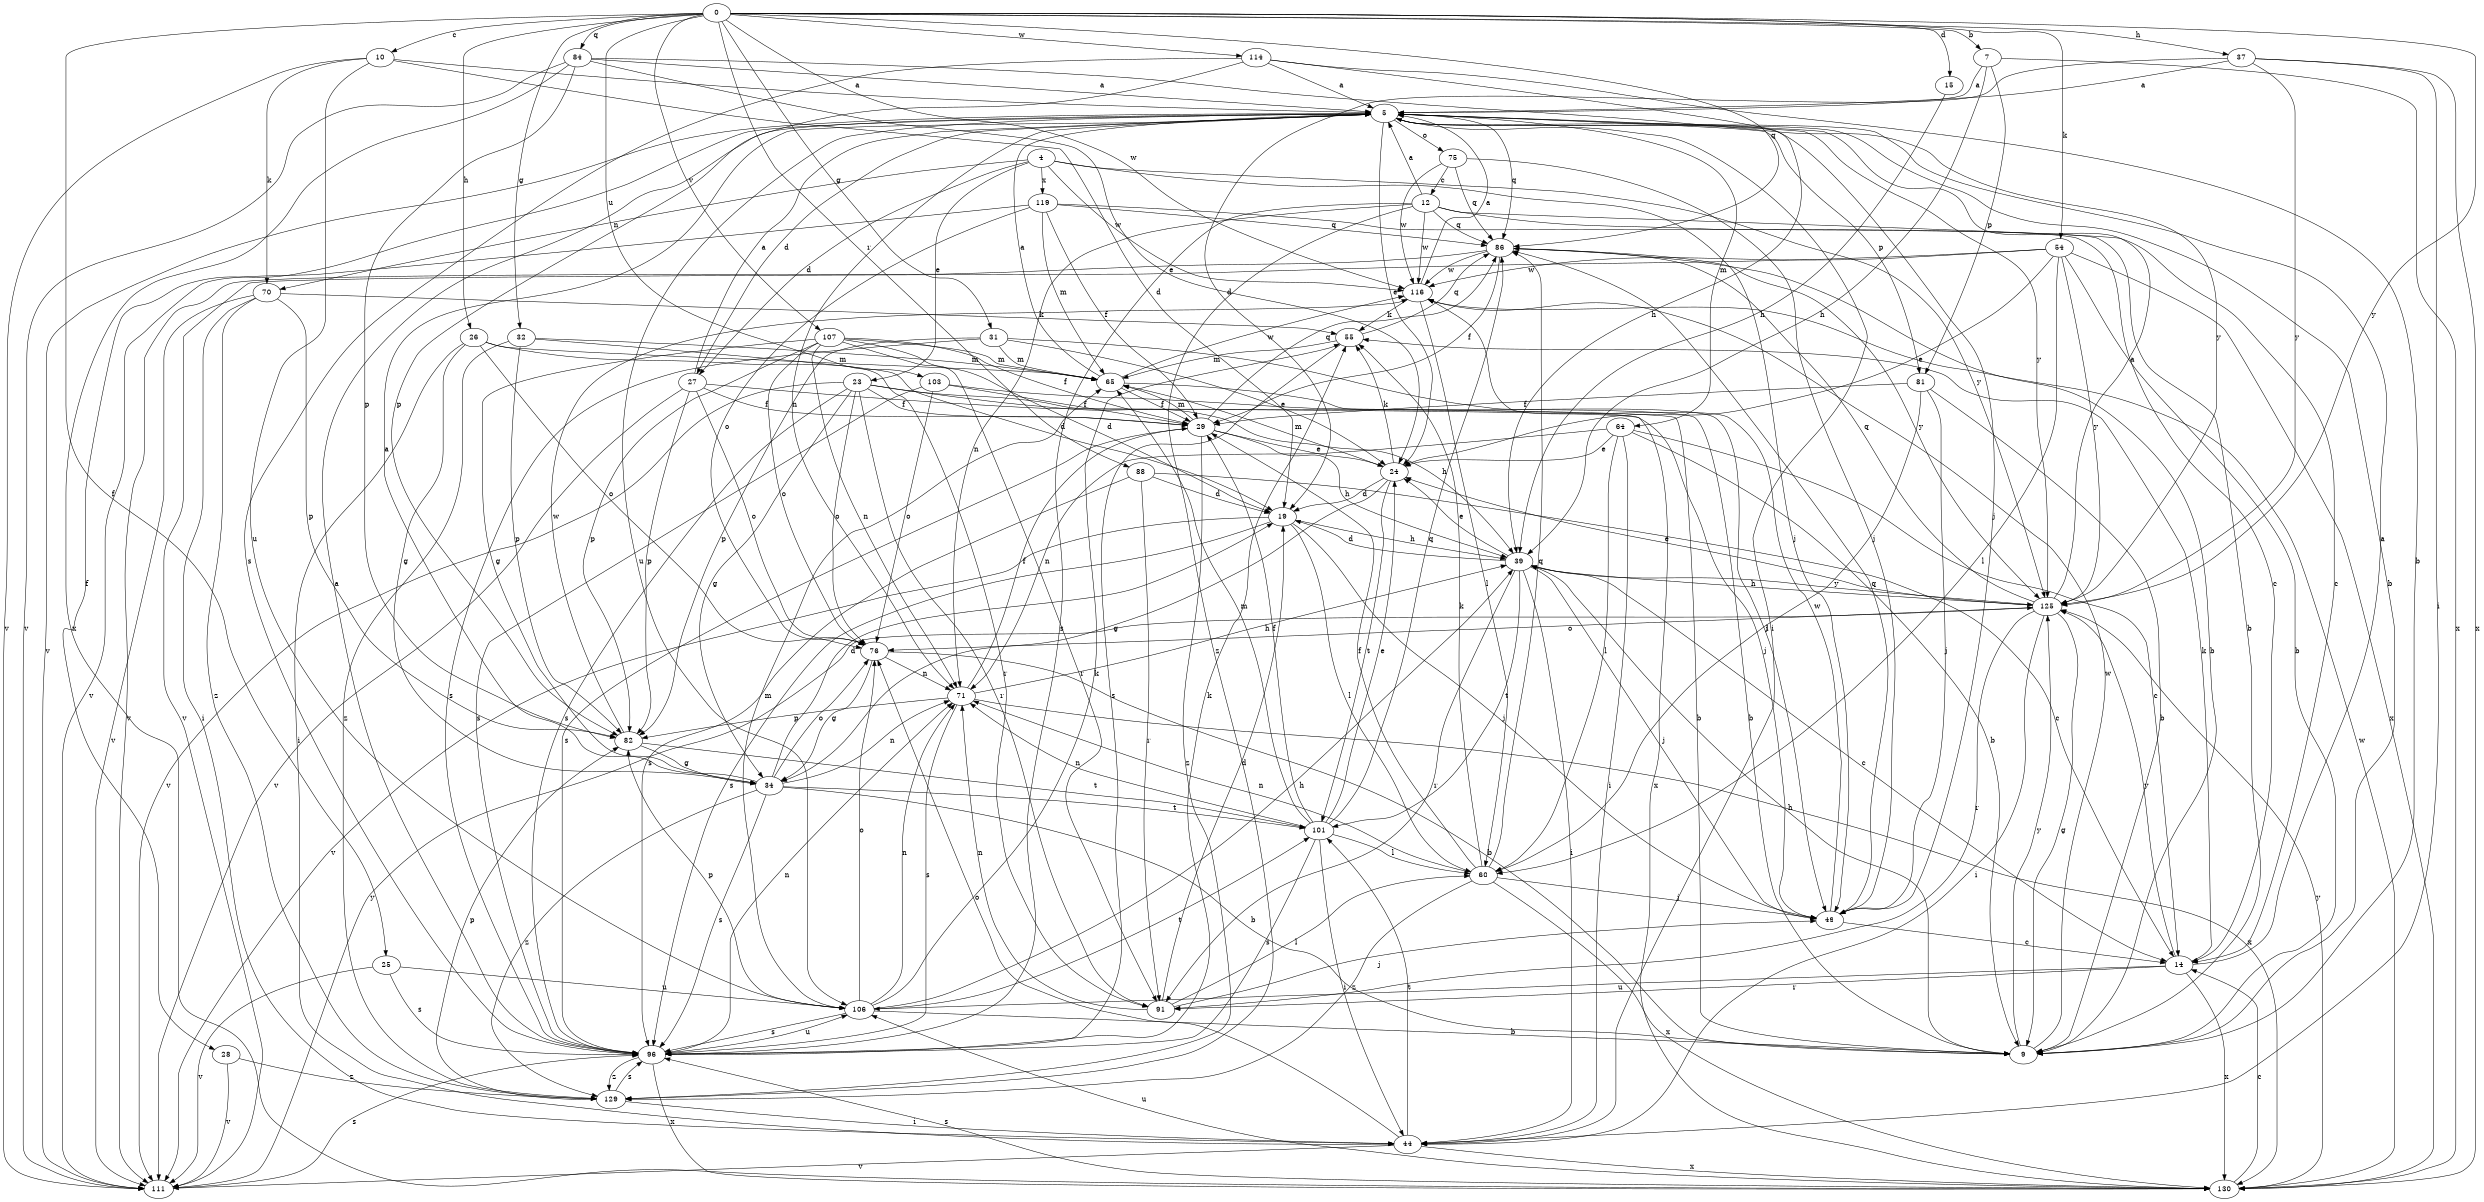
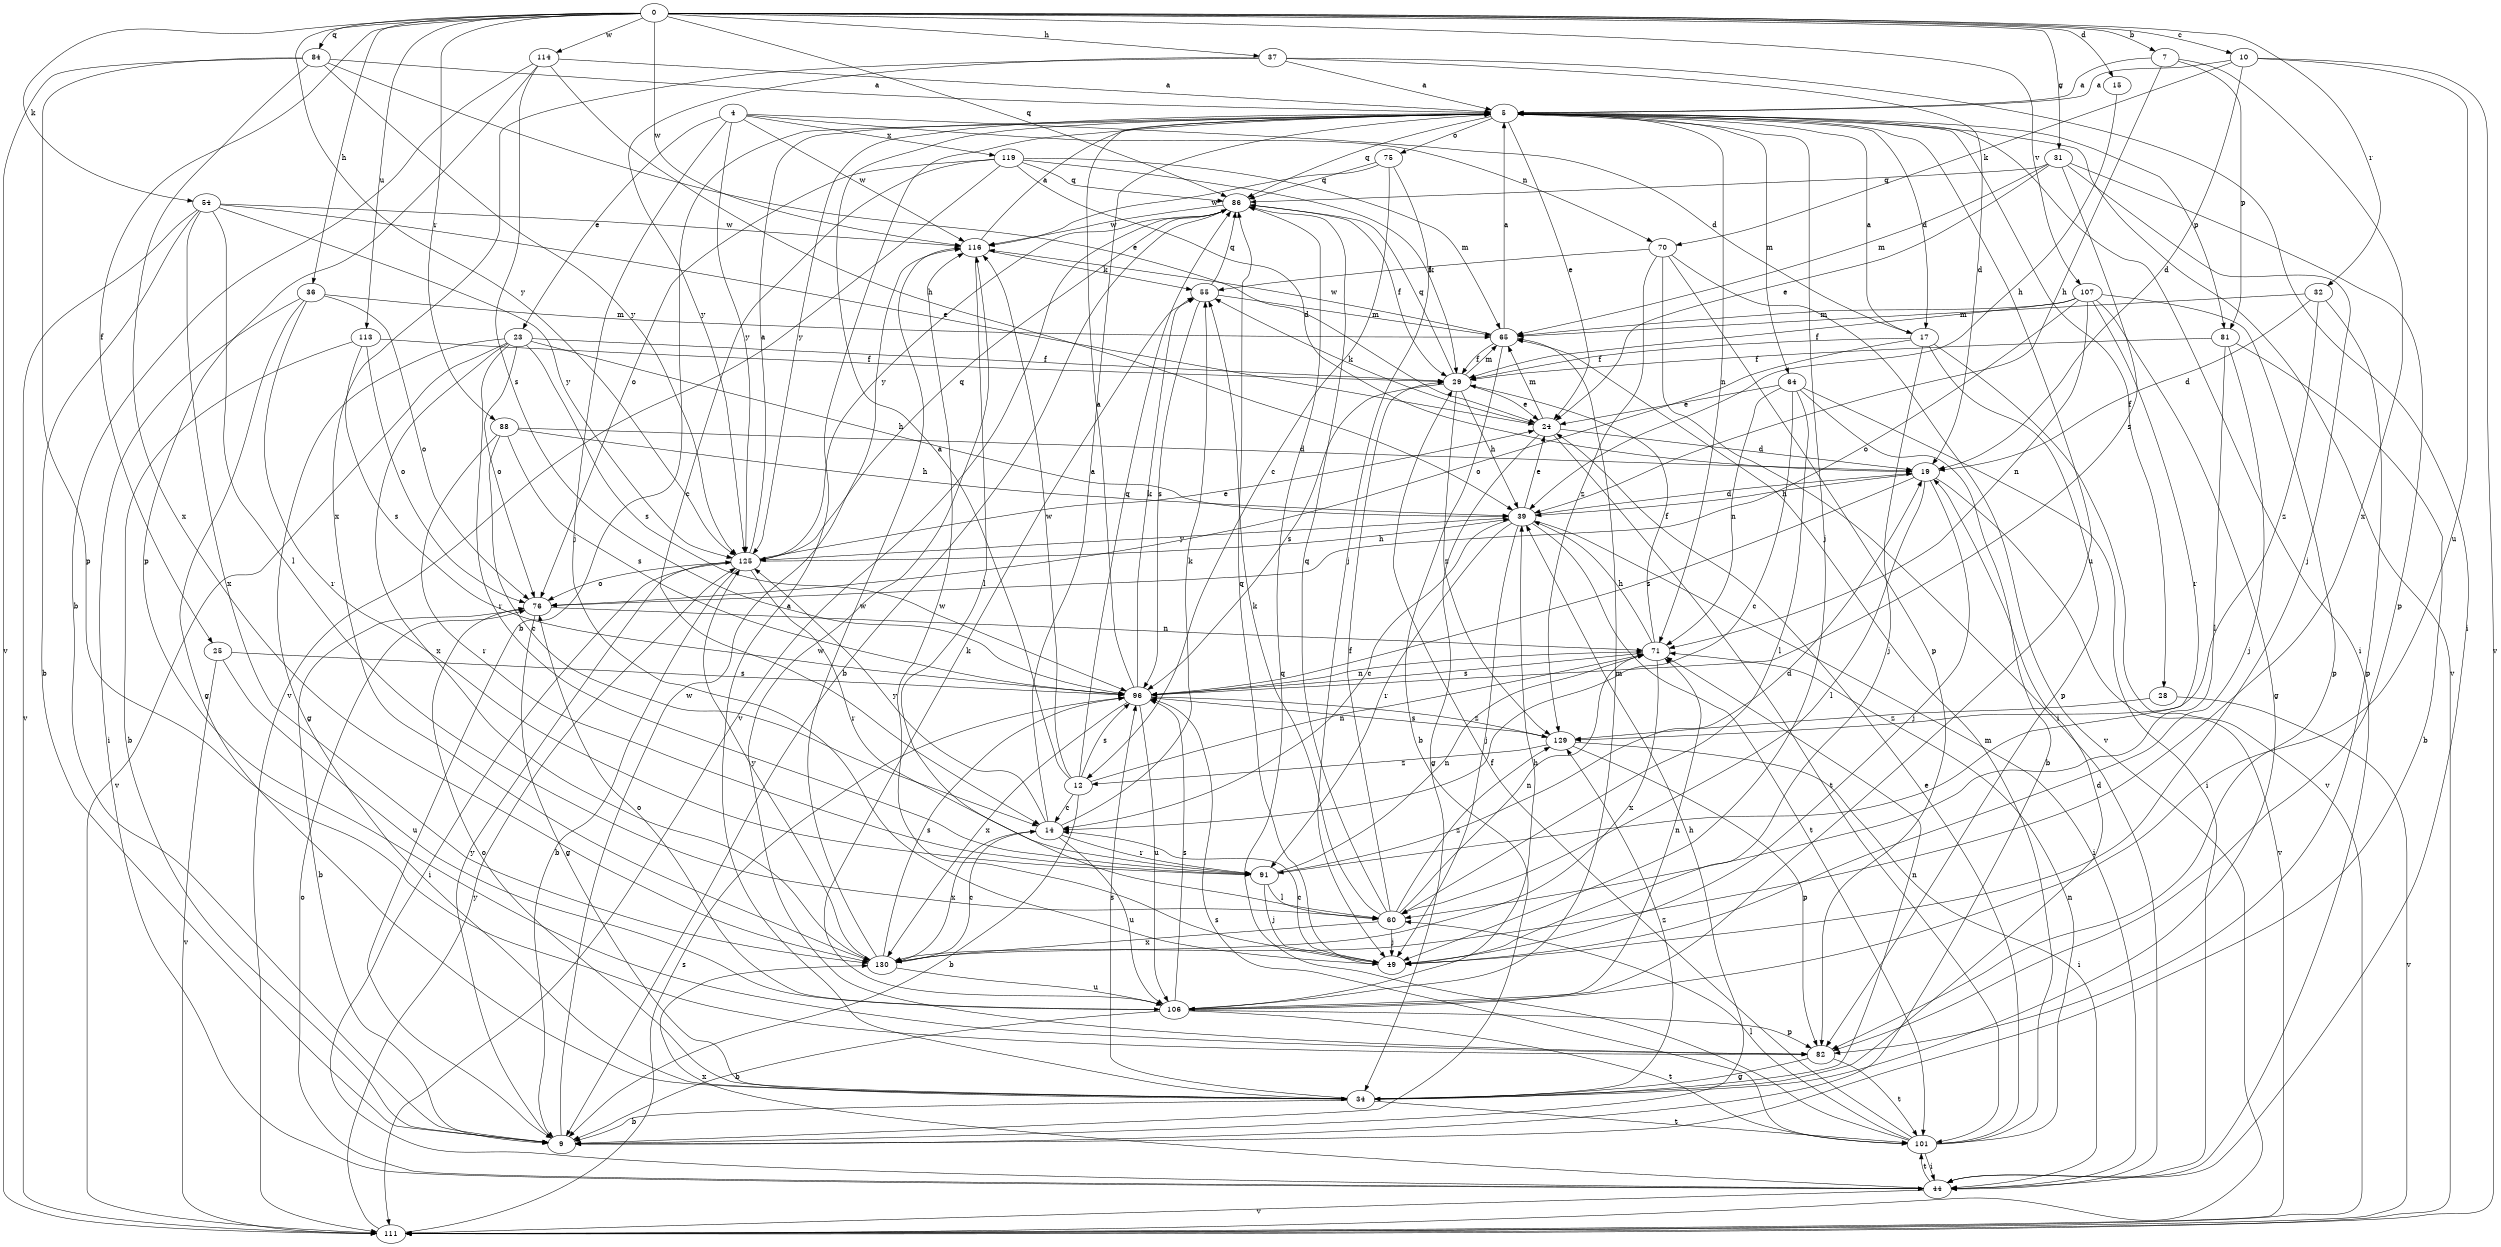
edge "0" -> "32": label "g" -> "r"
edge "31" -> "86": added, label "q"
node "26": label "26" -> "36"
node "27": label "27" -> "17"
node "103": label "103" -> "113"
edge "107" -> "19": now "119" -> "19"
edge "88" -> "39": added, label "h"
edge "71" -> "82": removed, label "p"
edge "125" -> "9": label "g" -> "b"
edge "12" -> "129": reversed
